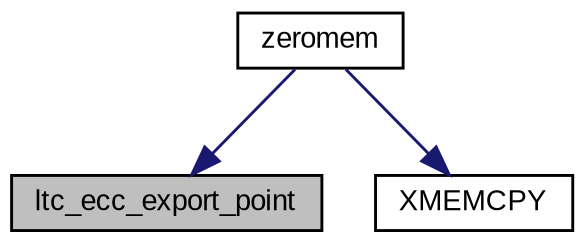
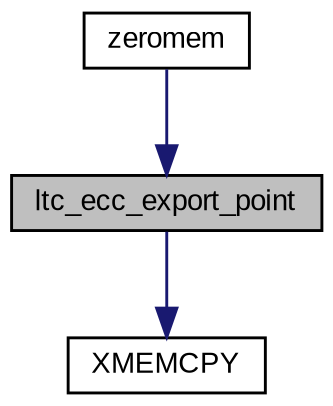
edge "zeromem" -> "XMEMCPY": now "ltc_ecc_export_point" -> "XMEMCPY"
